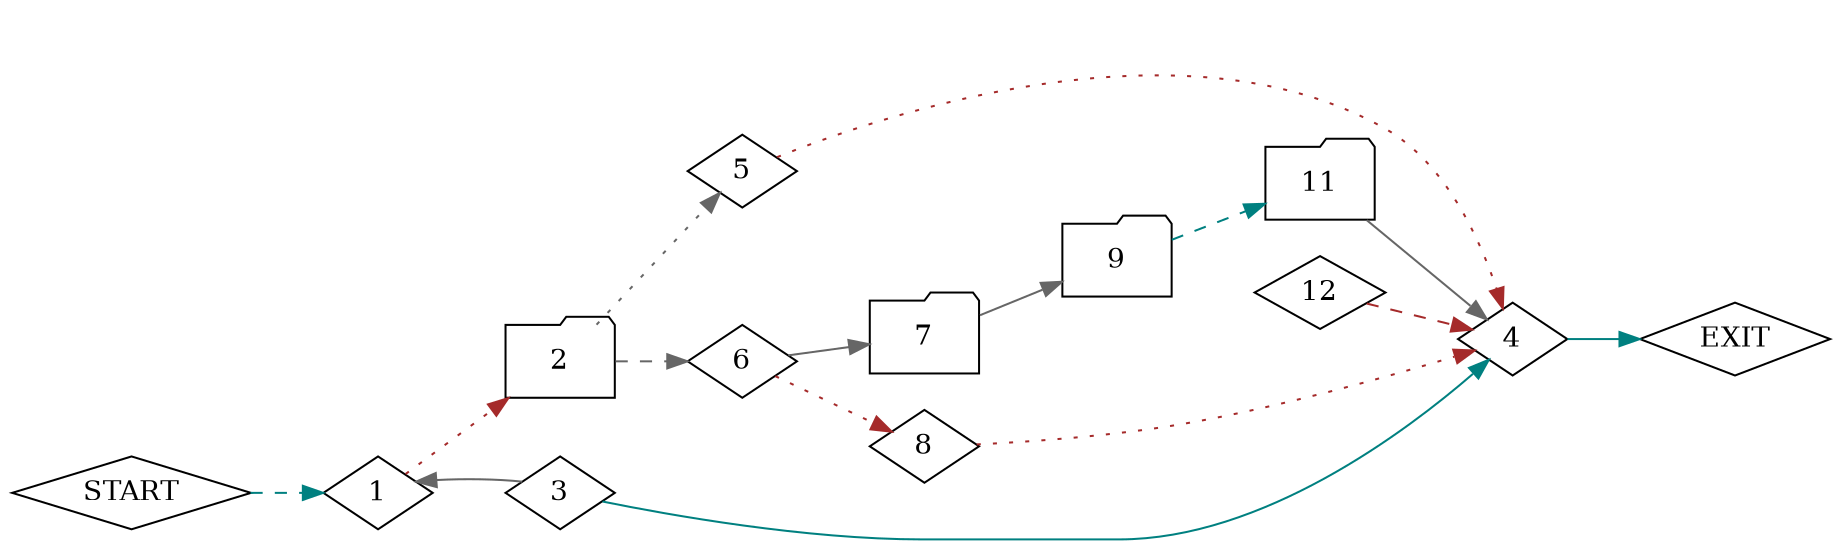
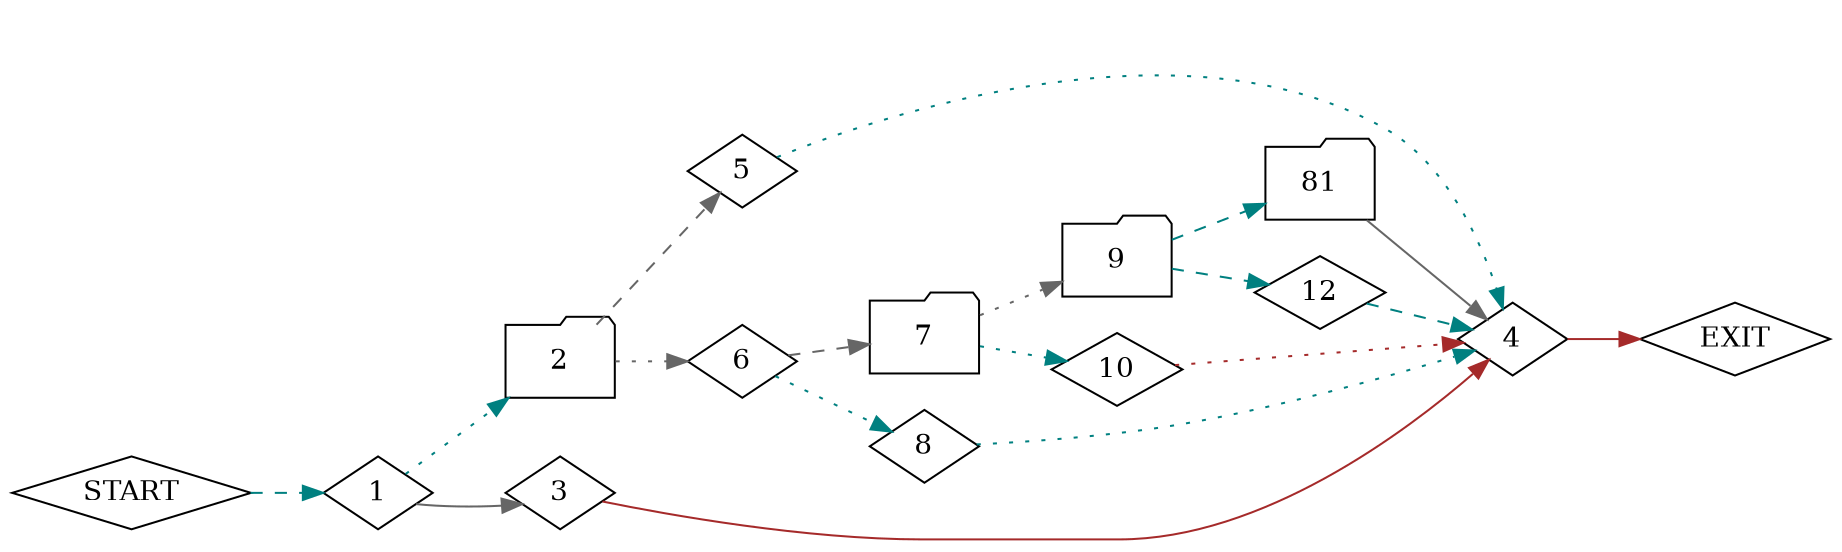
edge "5" -> "4": color brown -> teal
node "11": label "11" -> "81"
edge "2" -> "5": style dotted -> dashed
edge "9" -> "12": added
edge "7" -> "9": style solid -> dotted
edge "12" -> "4": color brown -> teal
edge "4" -> "EXIT": color teal -> brown
edge "6" -> "7": style solid -> dashed
edge "2" -> "6": style dashed -> dotted
node "10": added
edge "6" -> "8": color brown -> teal
edge "8" -> "4": color brown -> teal
edge "1" -> "2": color brown -> teal
edge "3" -> "1": reversed
edge "3" -> "4": color teal -> brown
